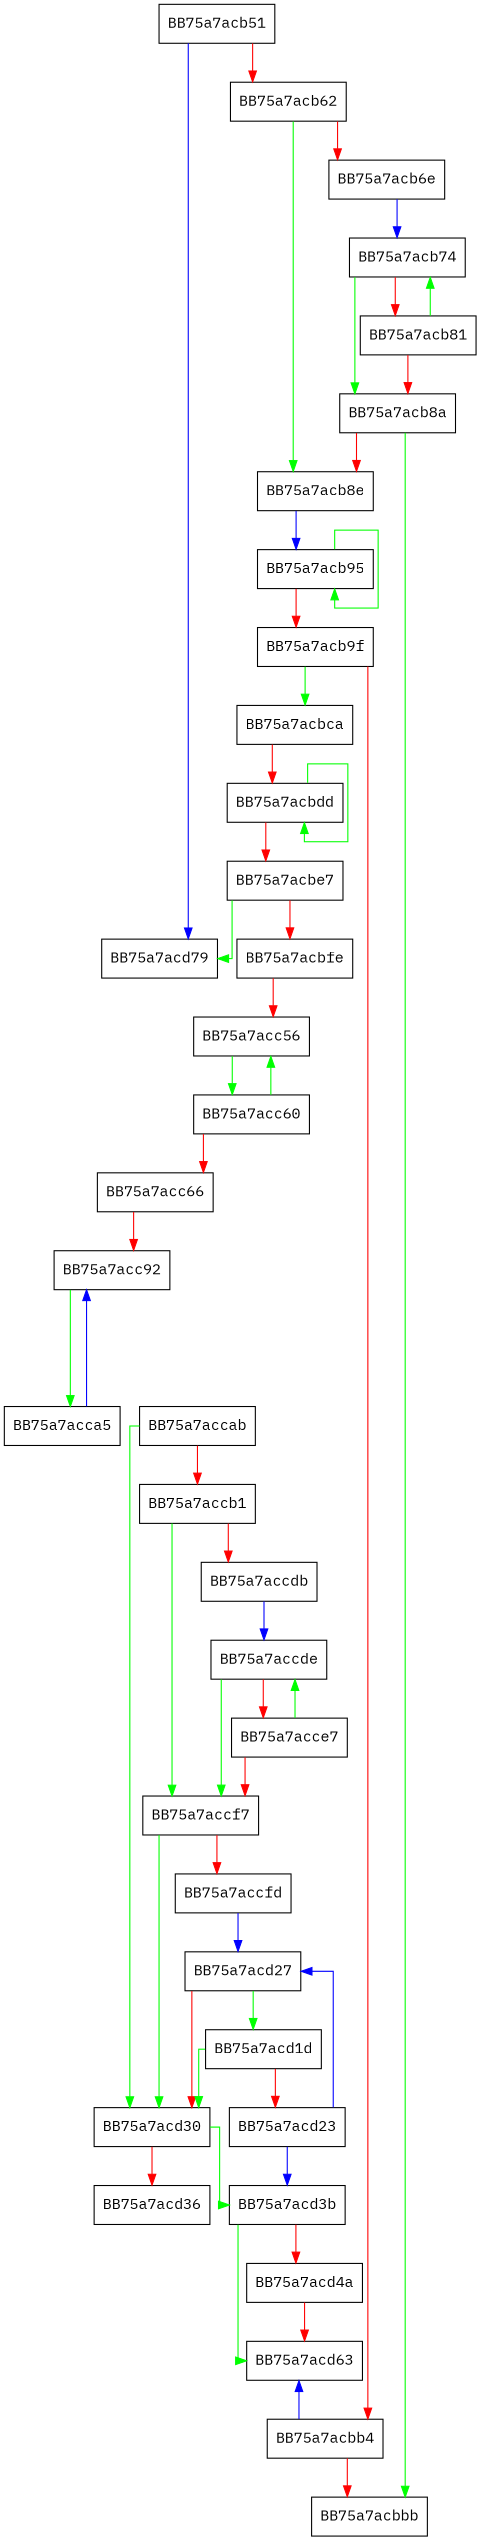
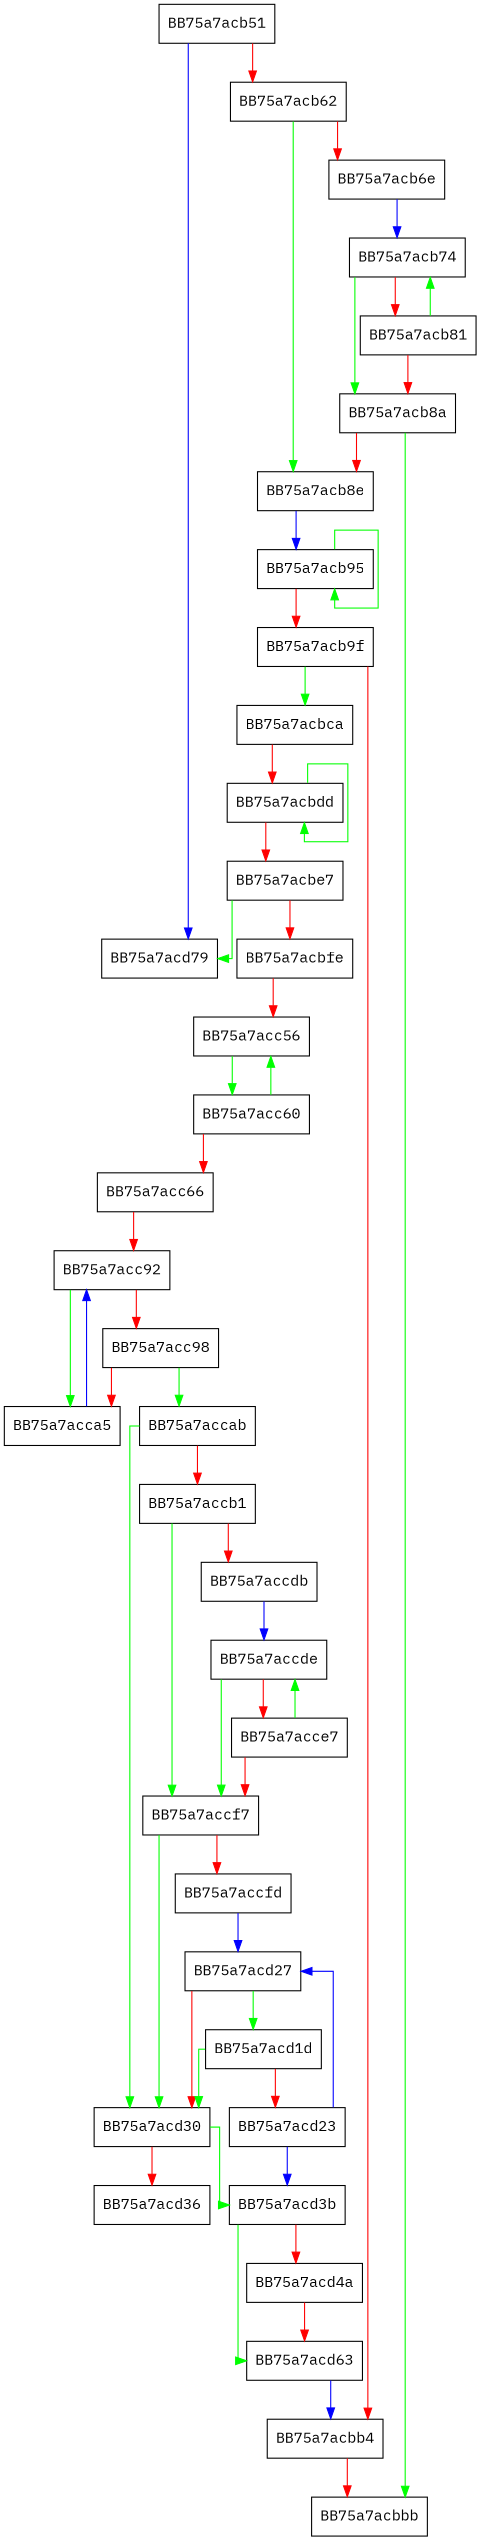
node "BB75a7acc98": added
edge "BB75a7acbb4" -> "BB75a7acd63": reversed
